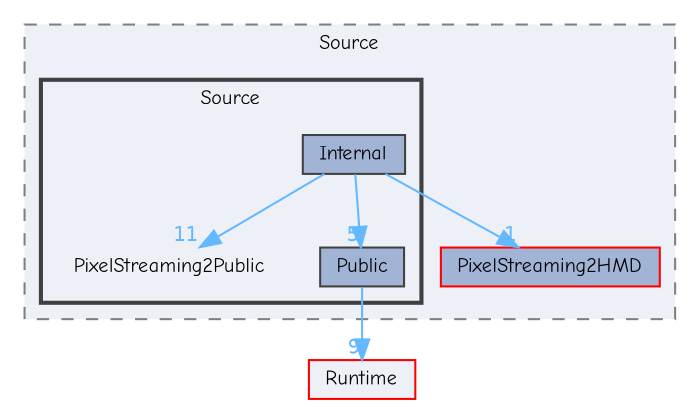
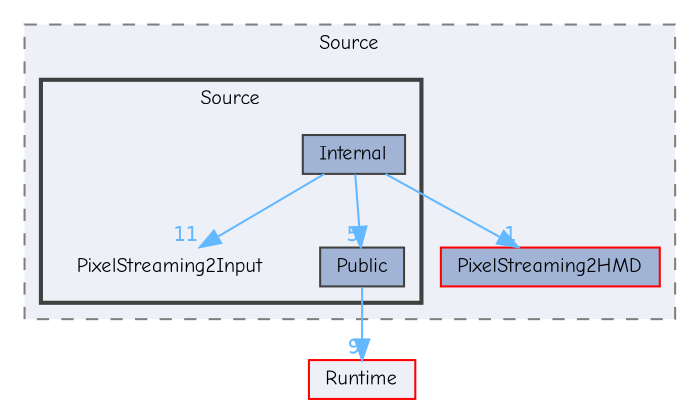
node "PixelStreaming2Public": label "PixelStreaming2Public" -> "PixelStreaming2Input"
